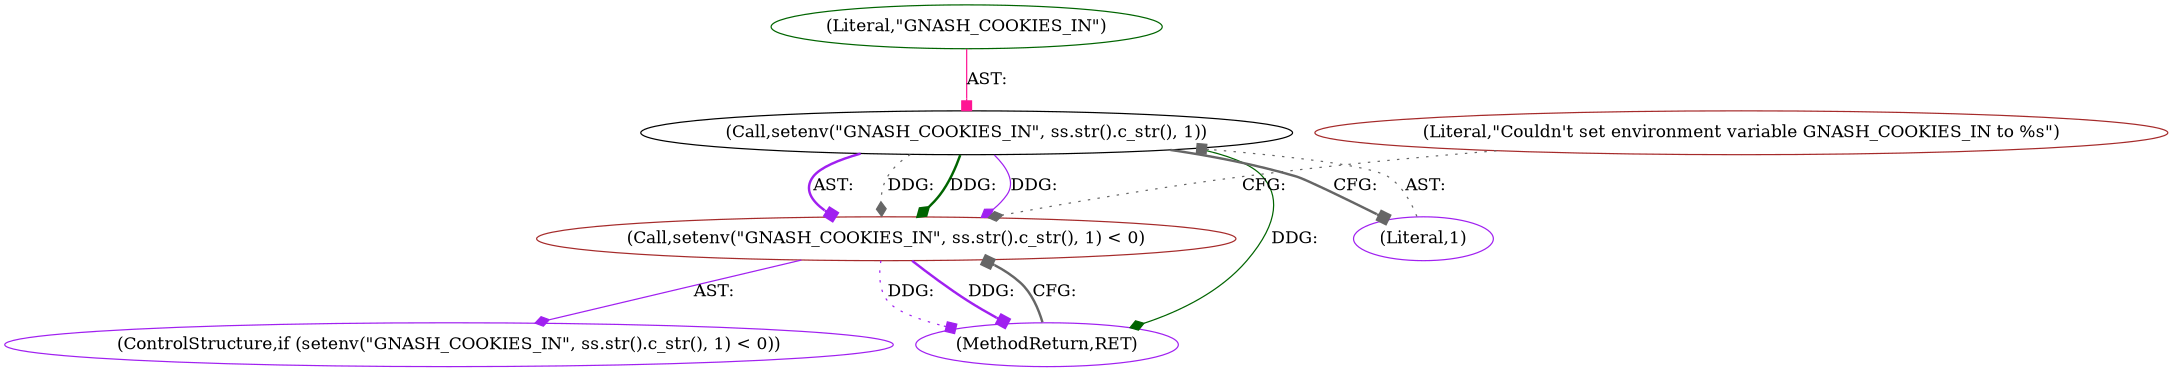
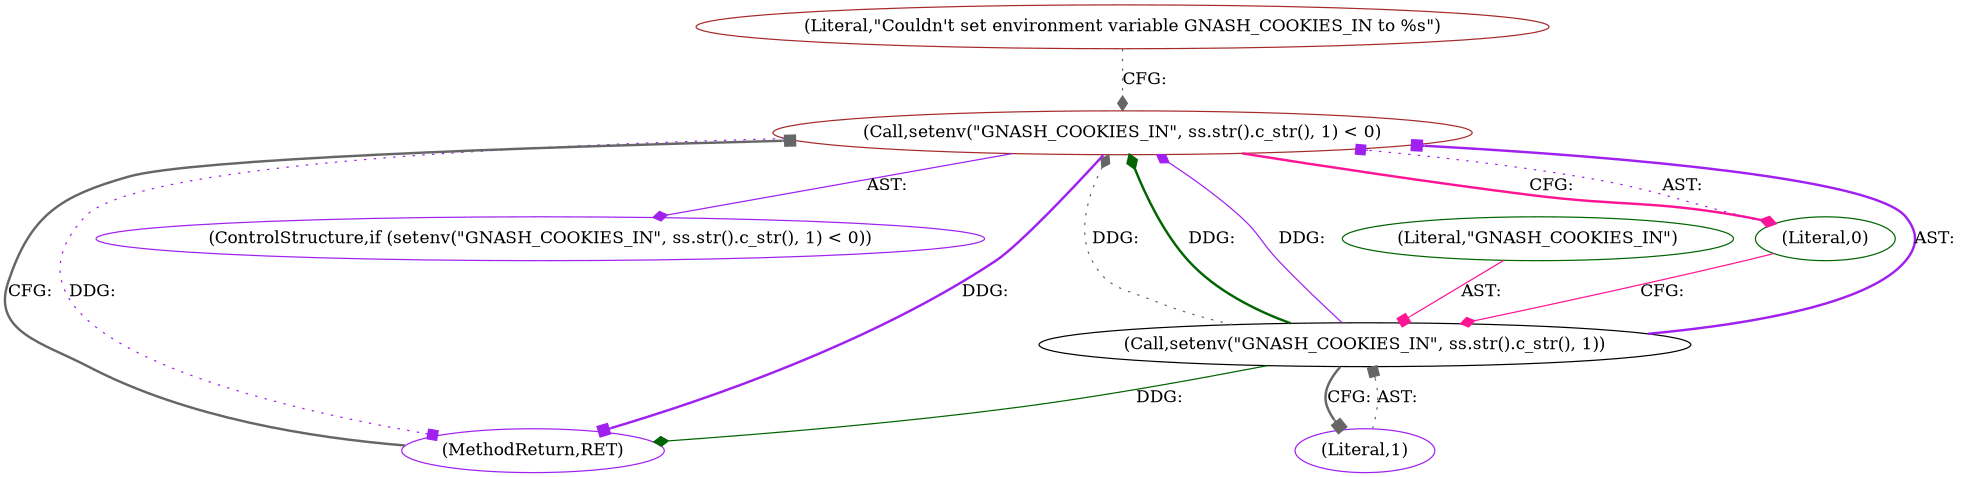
node "(Literal,0)": added
